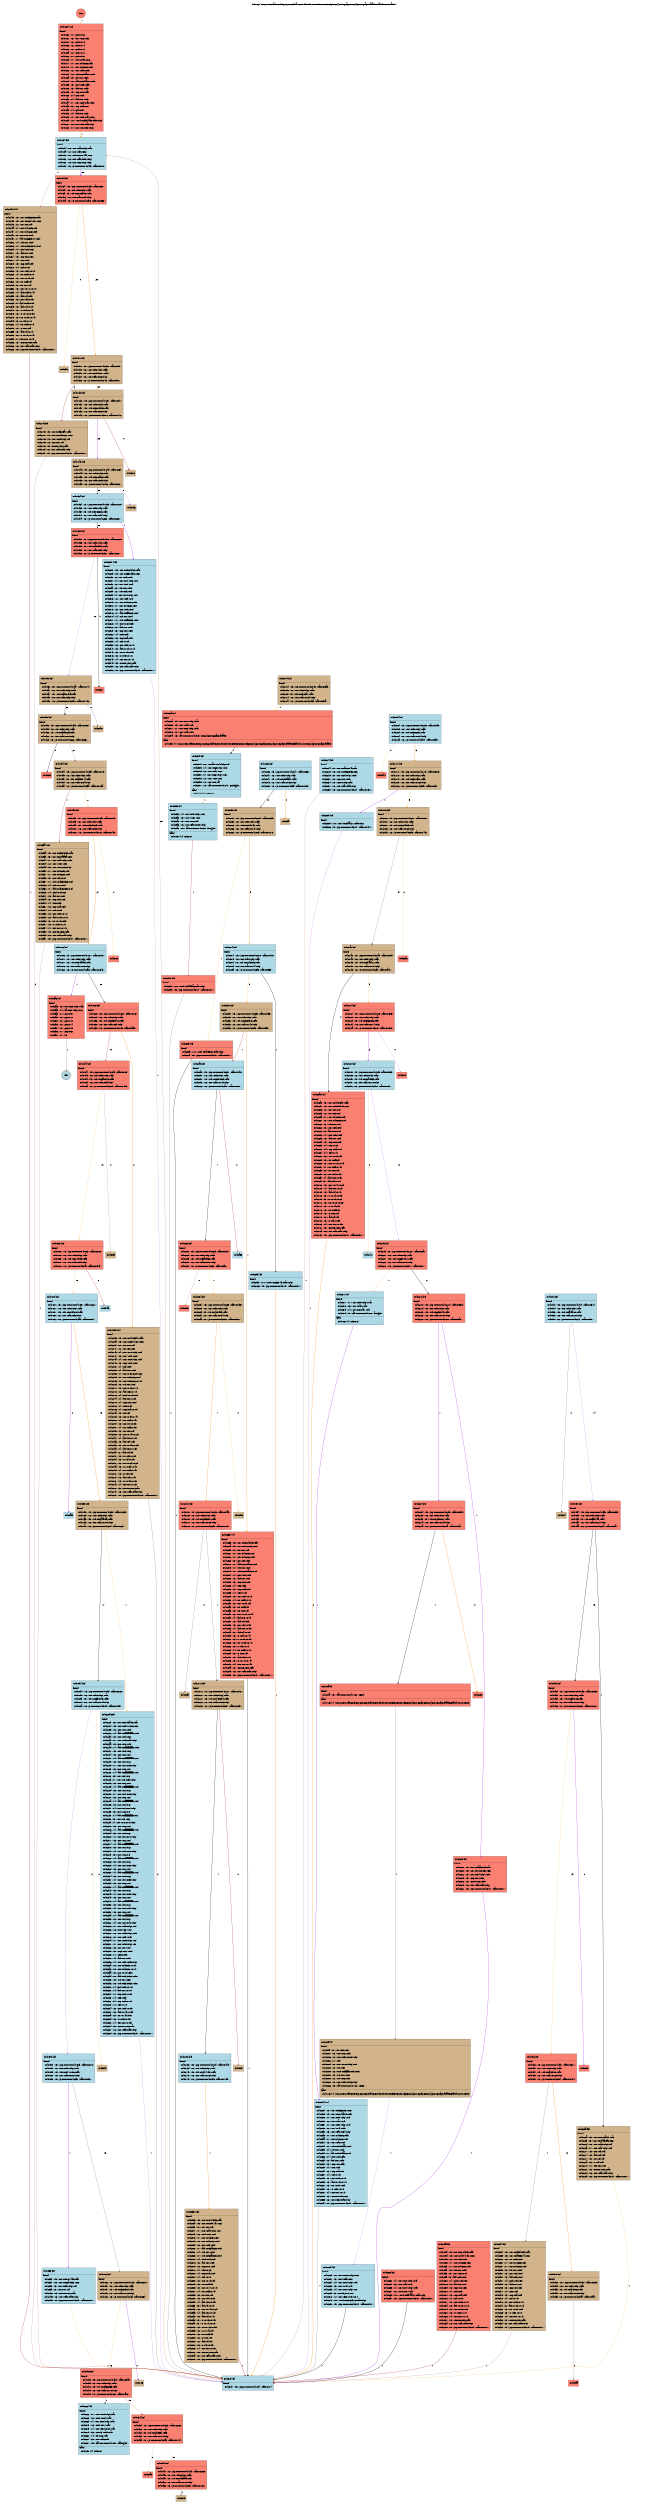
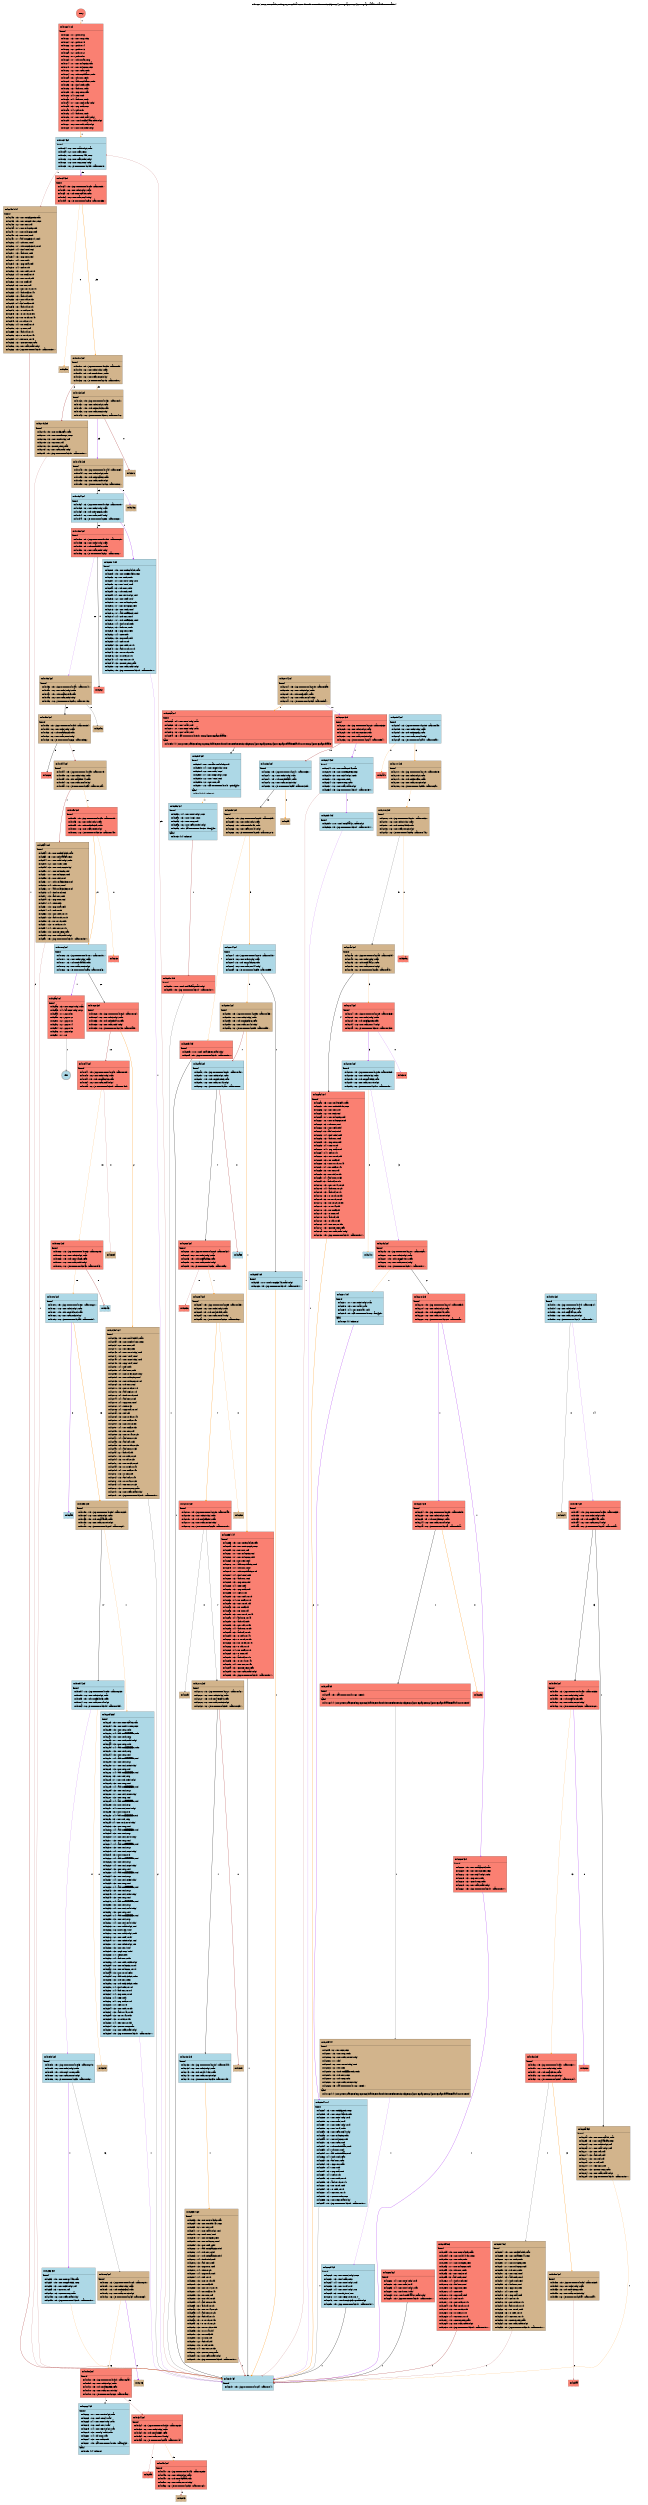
node "0x402020 [28]": added
edge "0x402170 [28]" -> "0x40295b [15]": now "0x402644 [30]" -> "0x40295b [15]"
